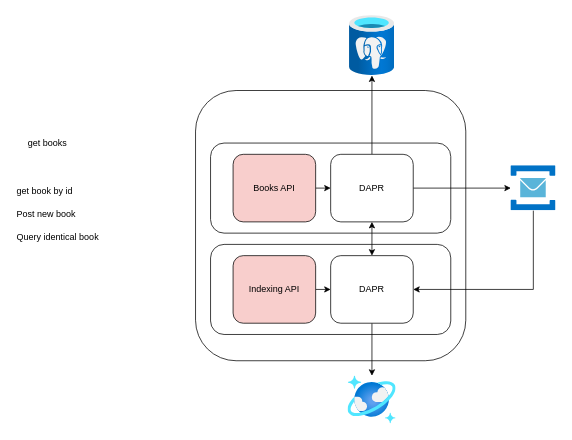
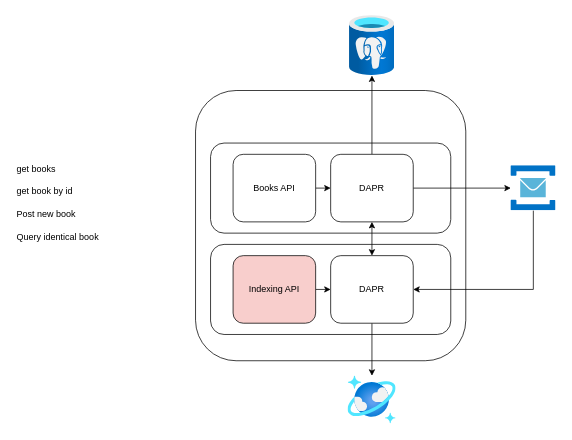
node "get books": moved (72, 143) -> (60, 169)
node "Books API": fillcolor #f8cecc -> #ffffff
